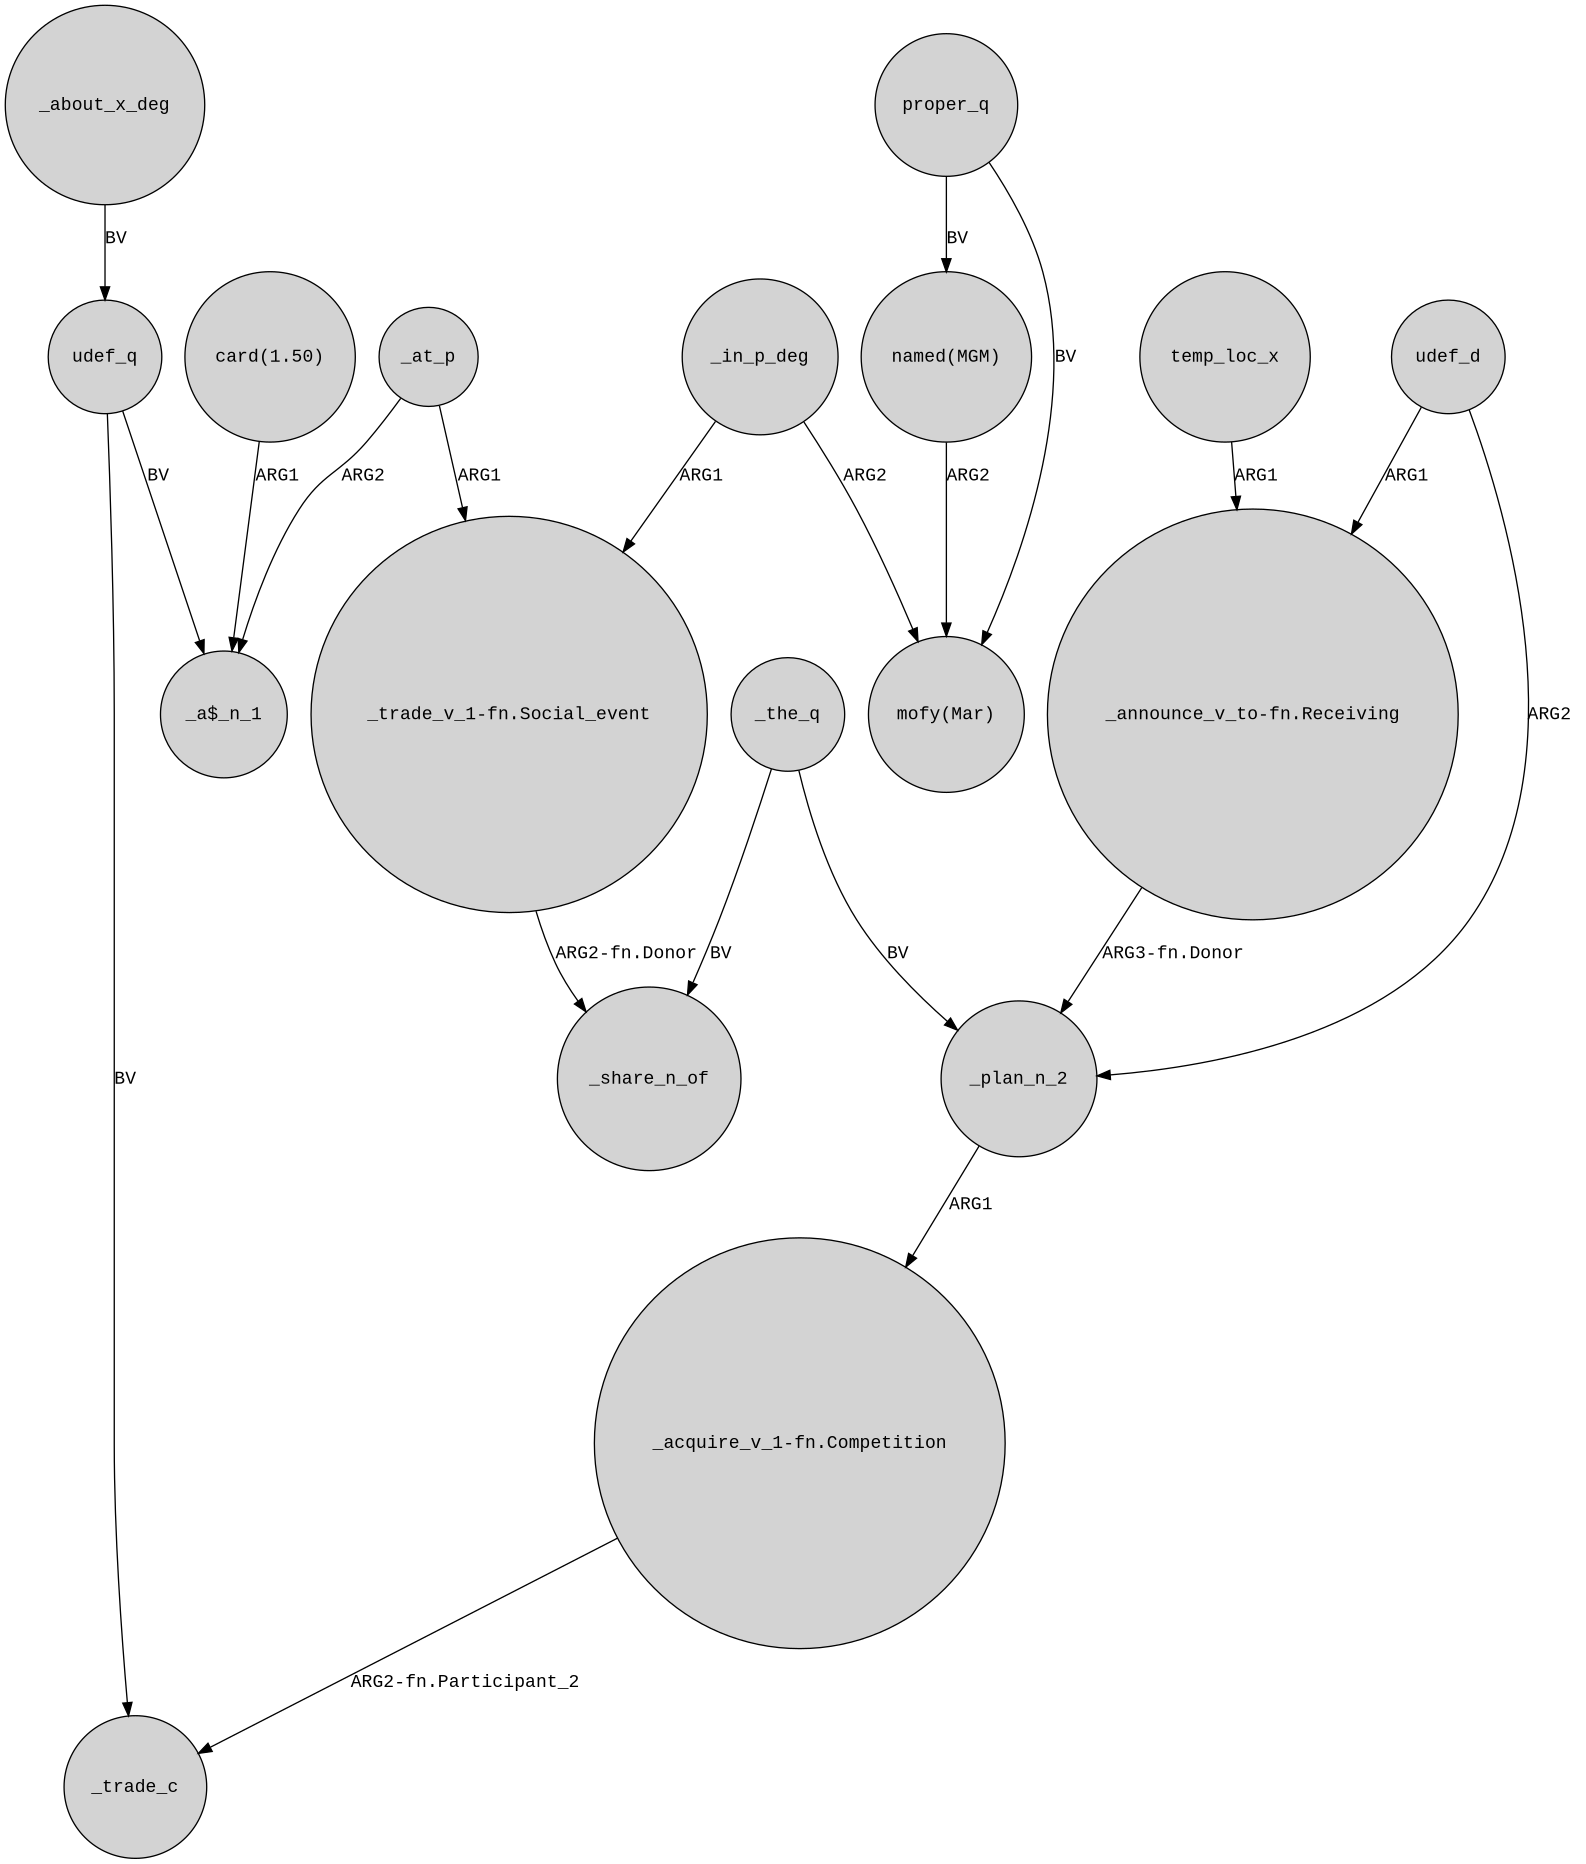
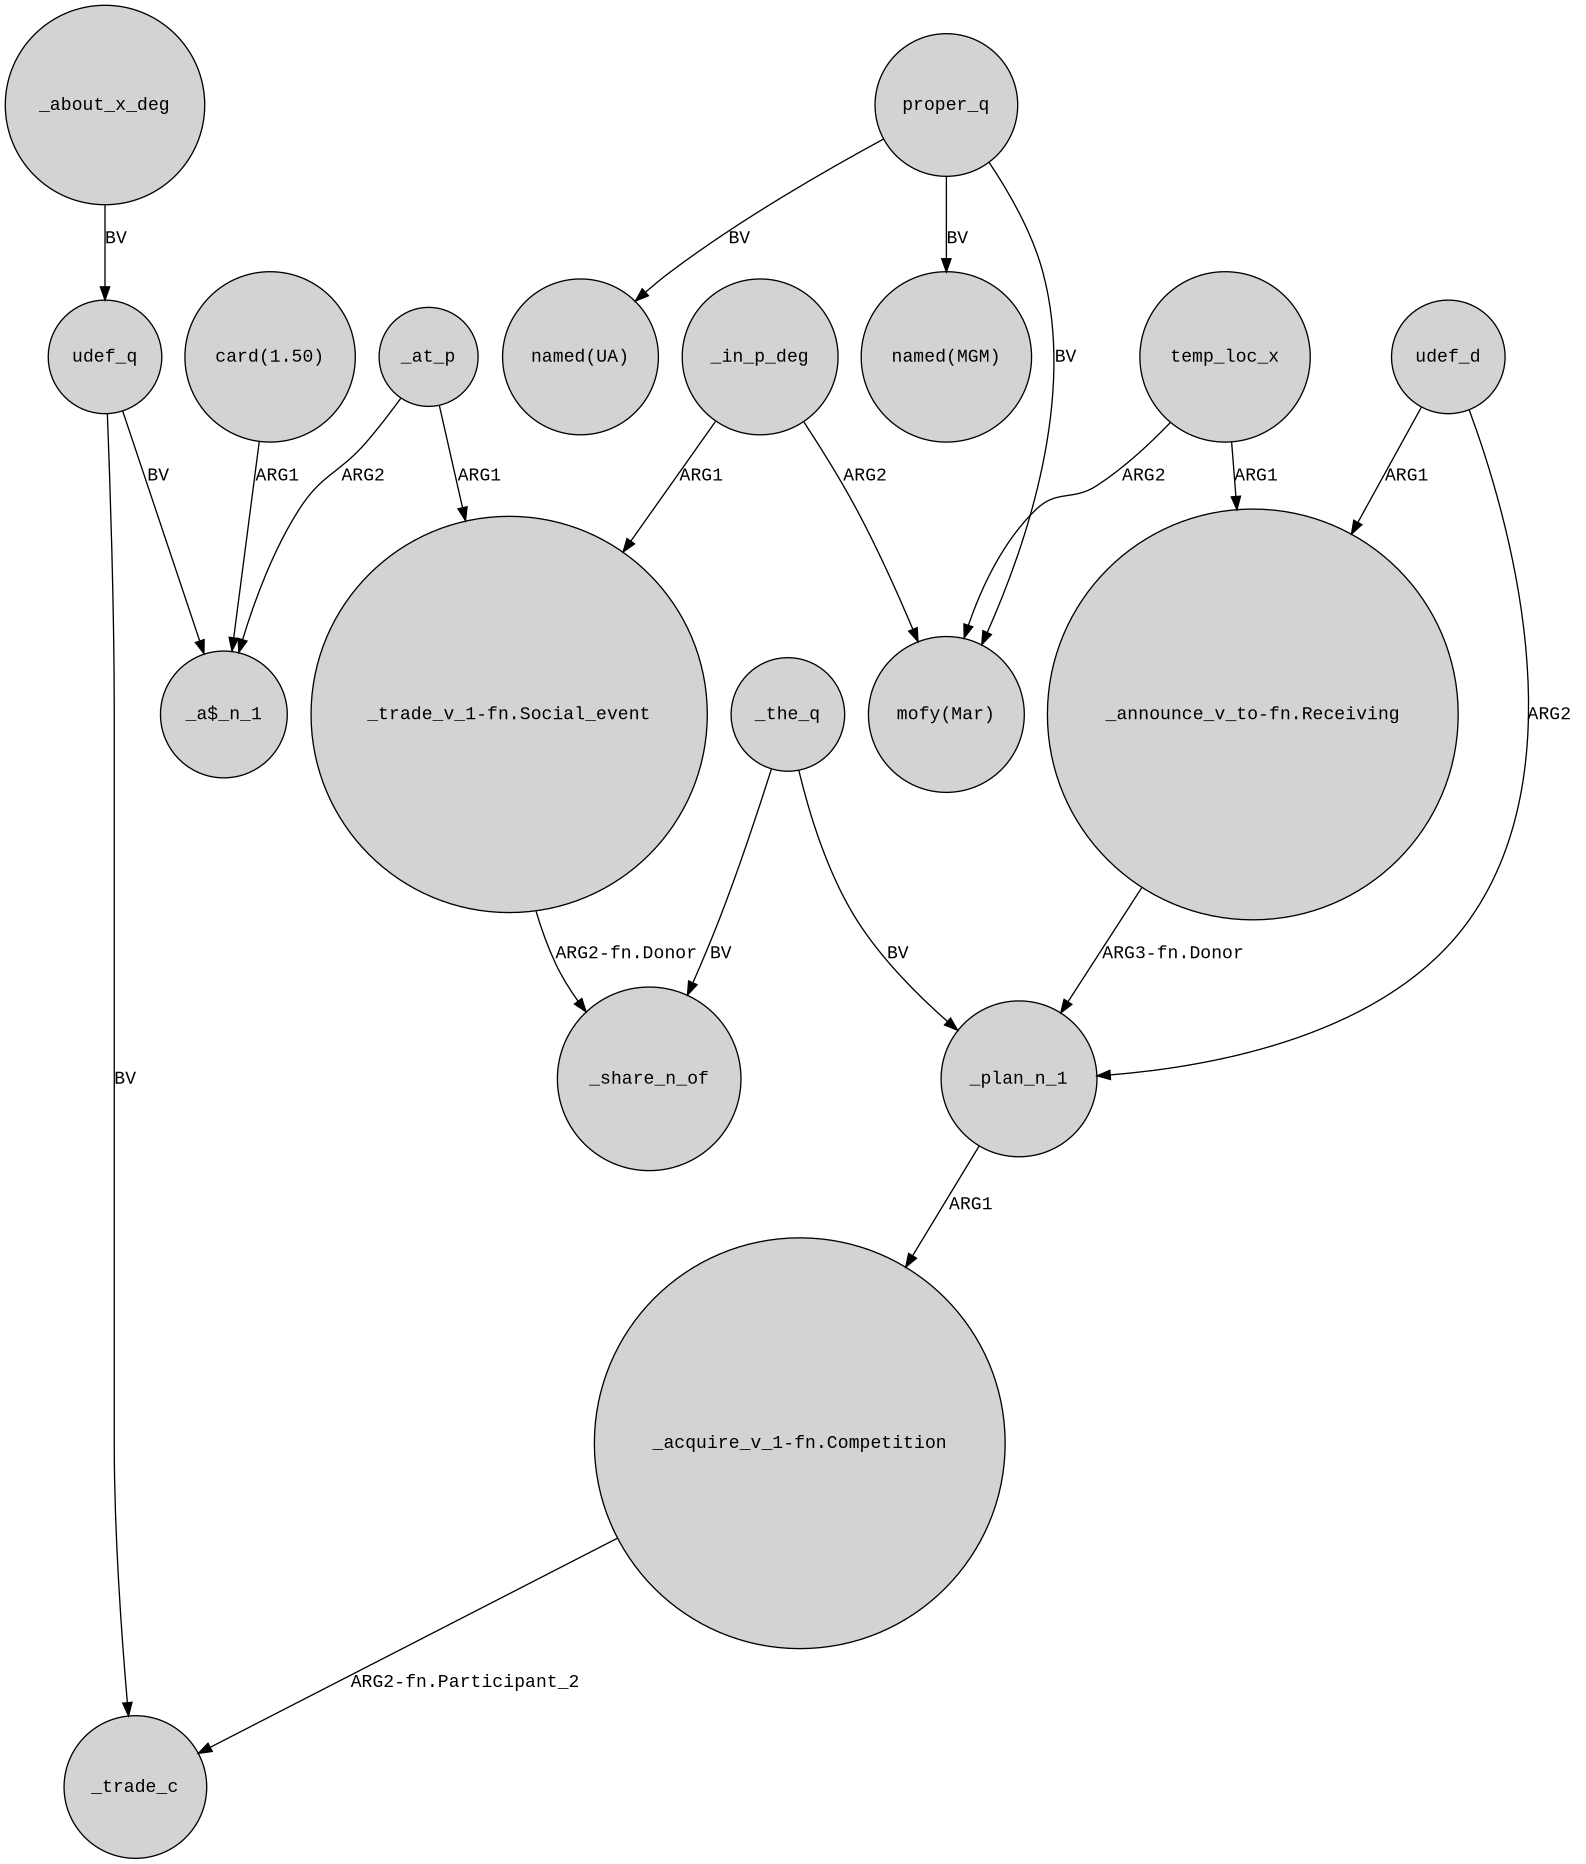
node "named(UA)": added
edge "named(MGM)" -> "mofy(Mar)": now "temp_loc_x" -> "mofy(Mar)"
node "_plan_n_2": label "_plan_n_2" -> "_plan_n_1"
